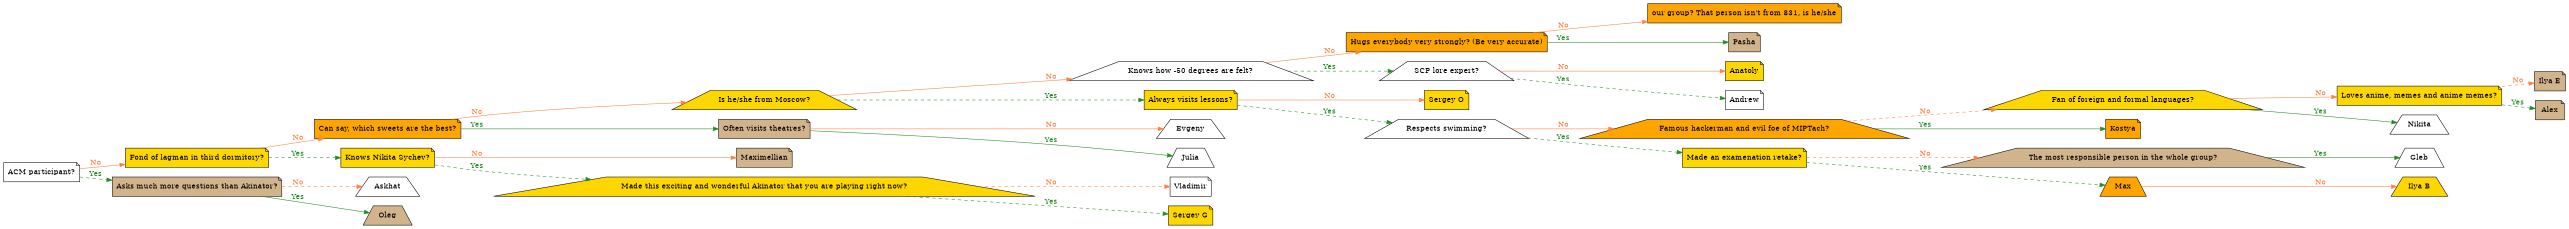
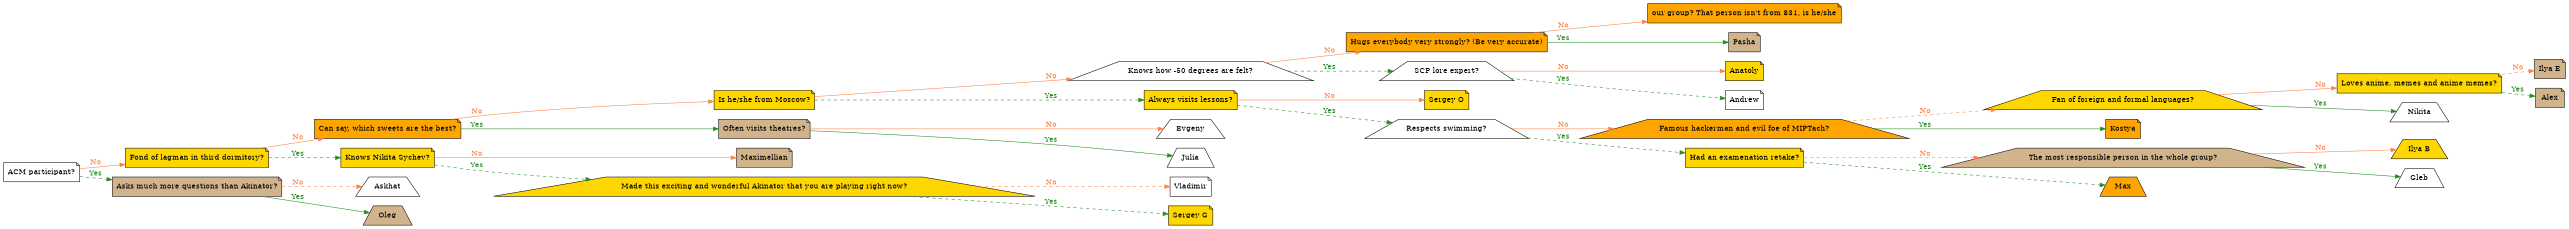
node "Is he/she from Moscow?": shape trapezium -> note
node "Made an examenation retake?": label "Made an examenation retake?" -> "Had an examenation retake?"
edge "Max" -> "Ilya B": now "The most responsible person in the whole group?" -> "Ilya B"
